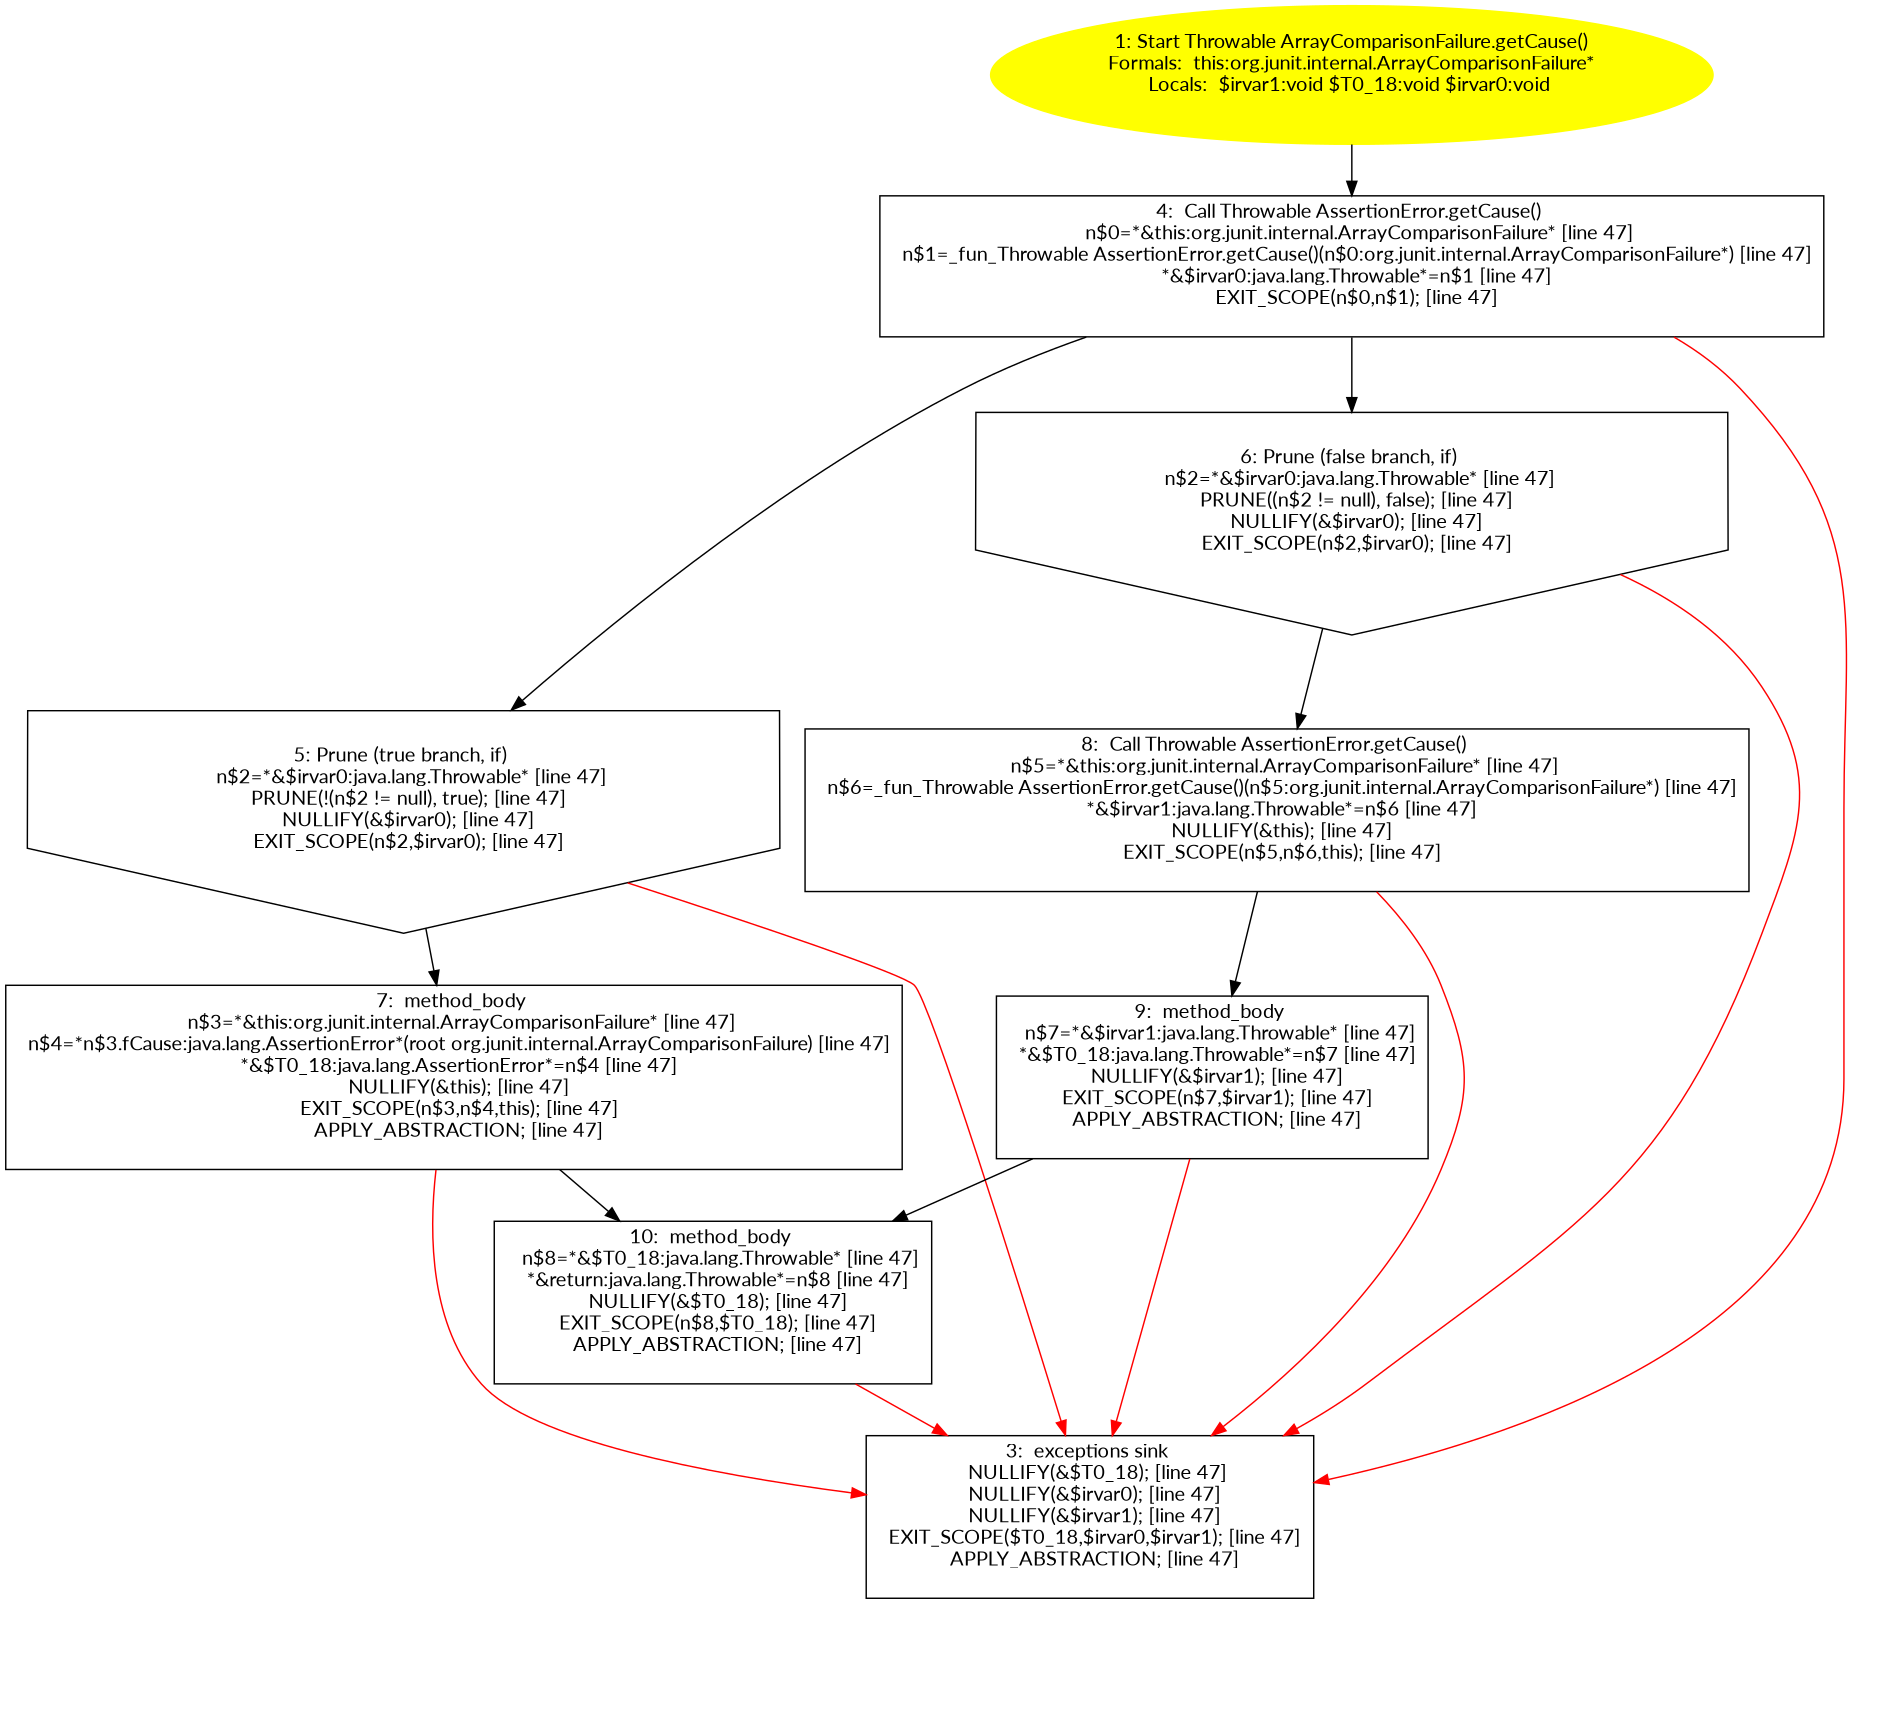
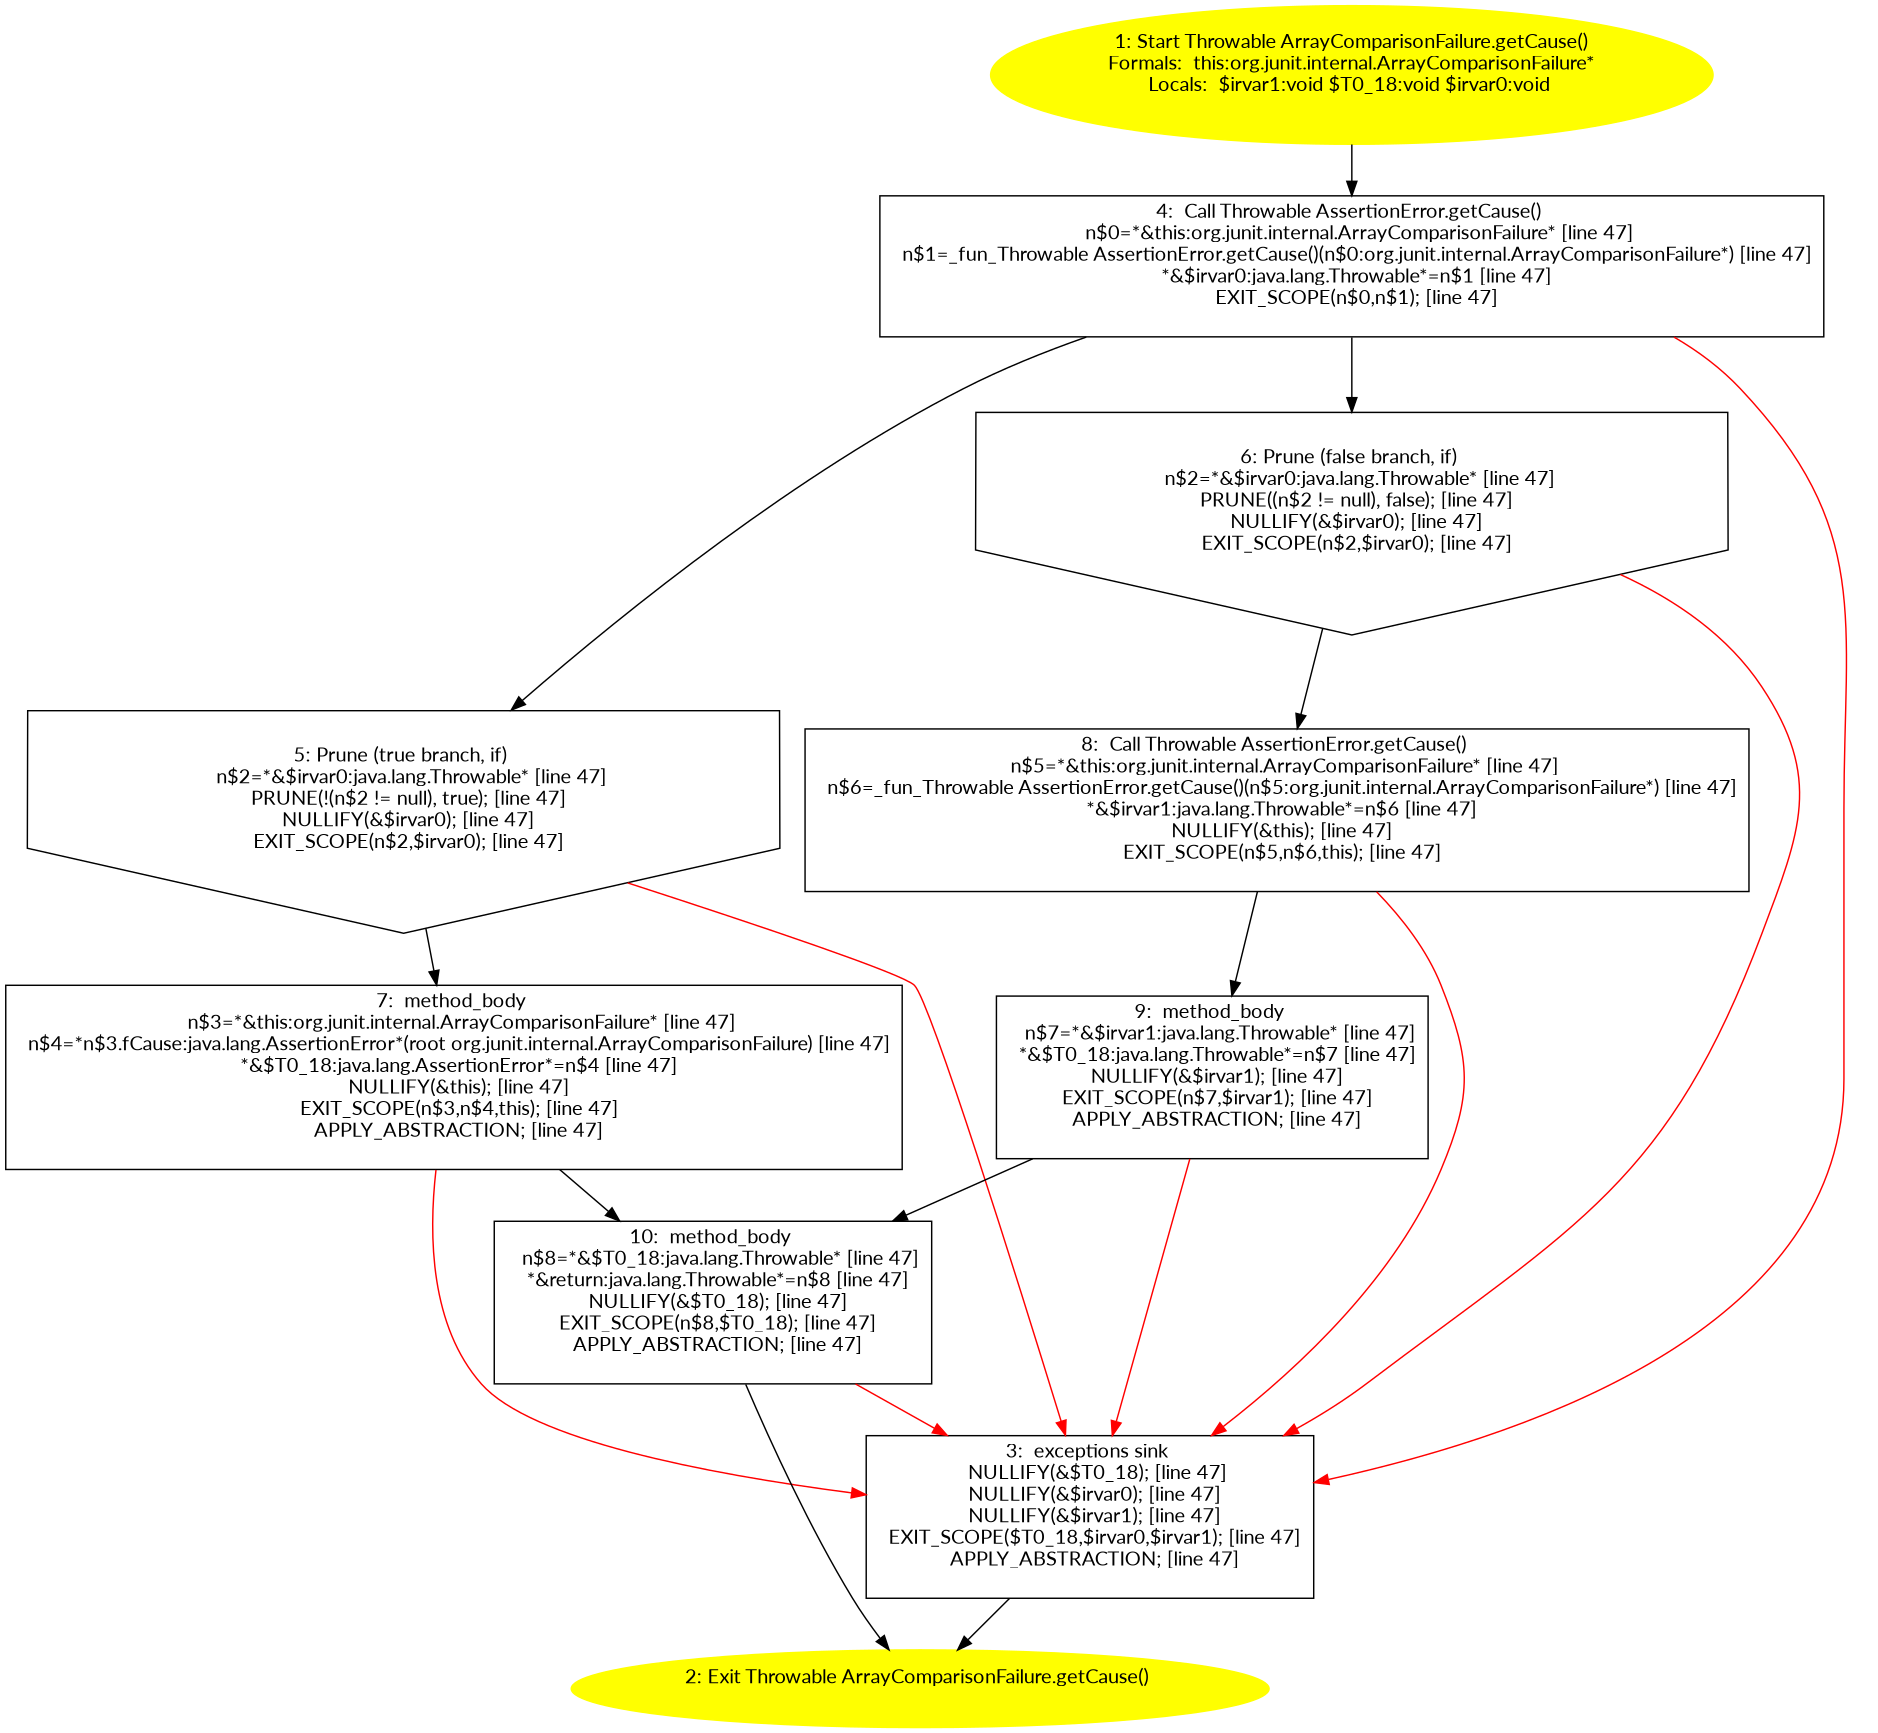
node "2: Exit Throwable ArrayComparisonFailure.getCause()": added
